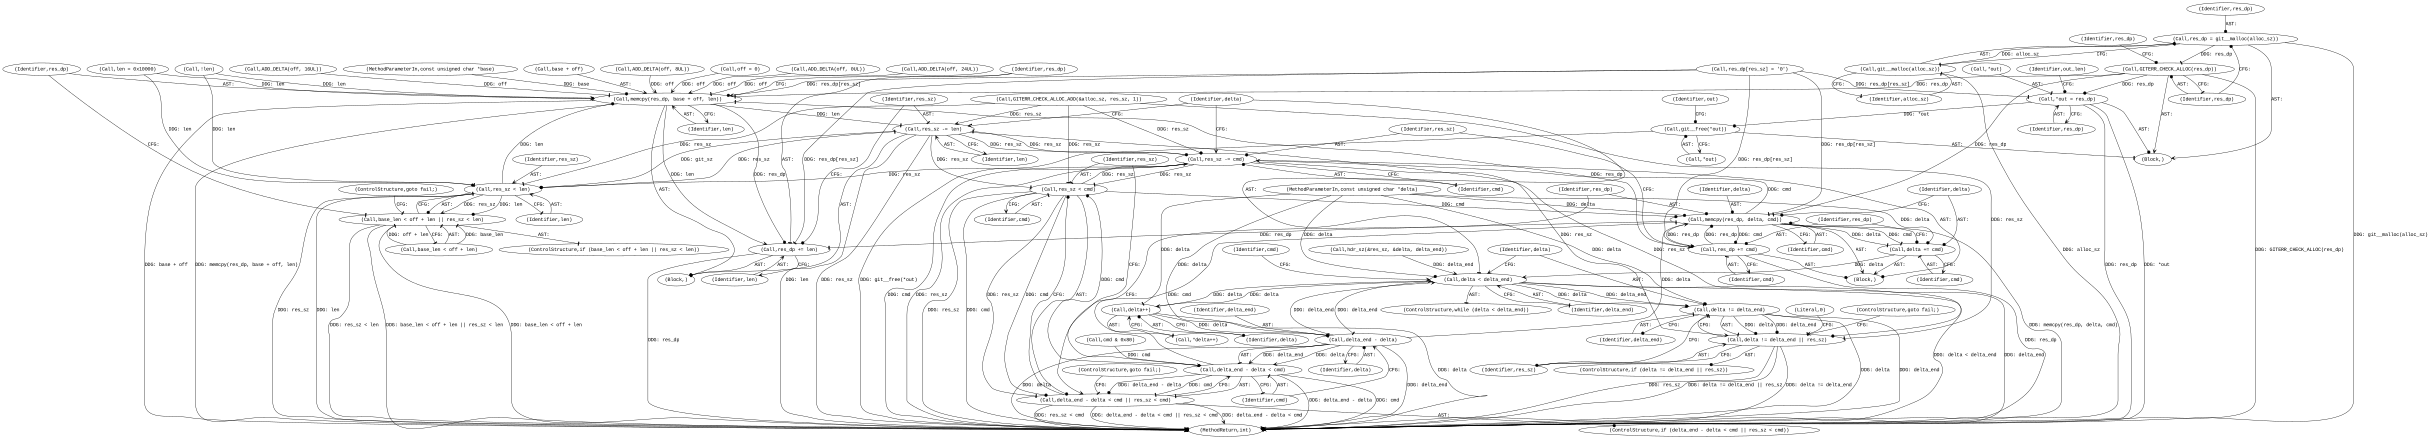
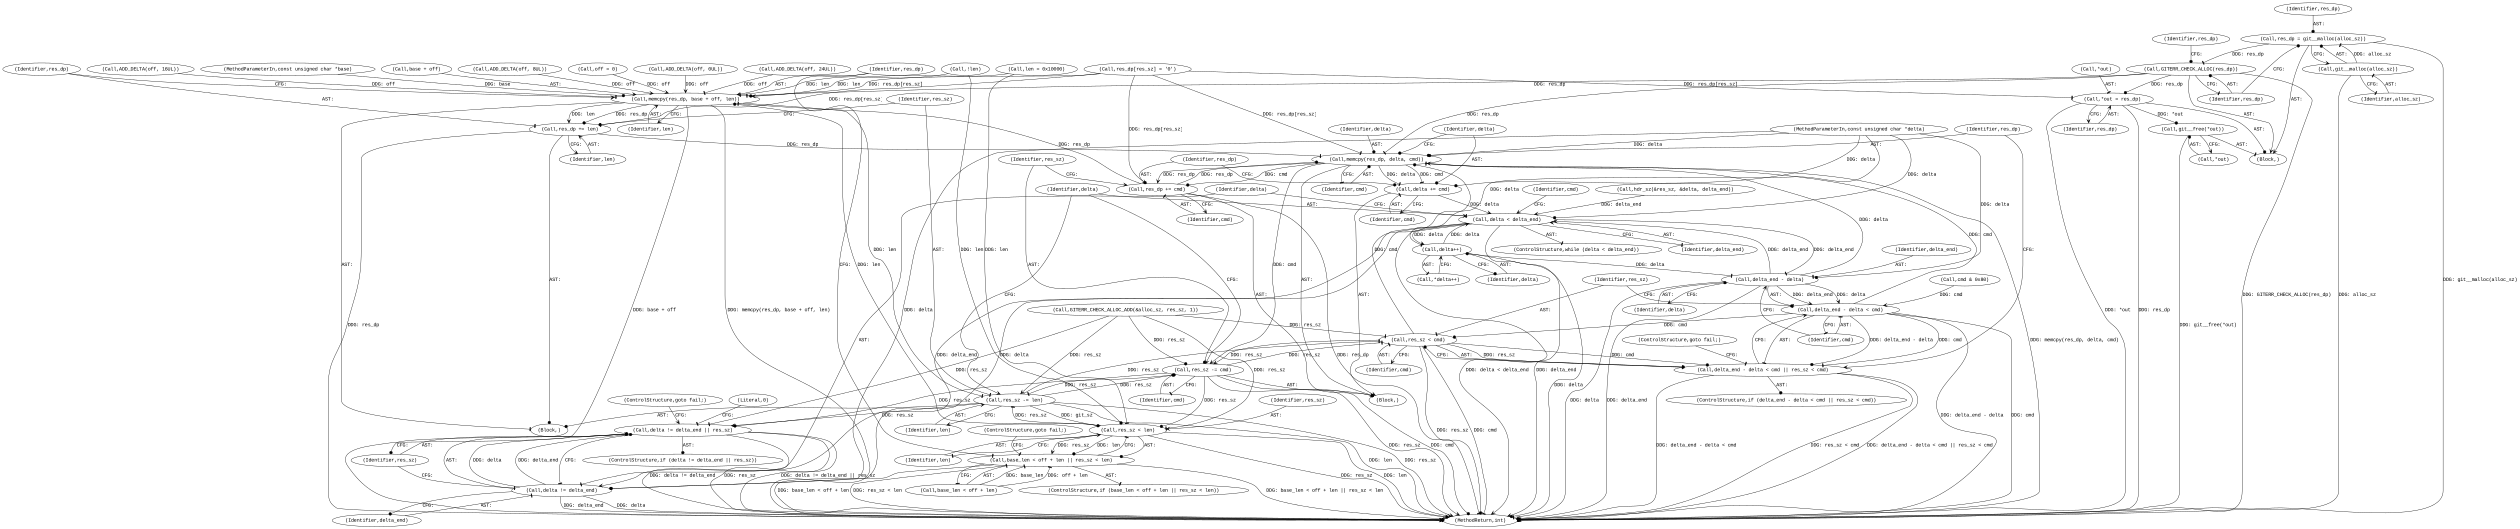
edge "(Call,res_dp = git__malloc(alloc_sz))" -> "(Call,git__malloc(alloc_sz))": arrowhead tee -> vee
node "(Identifier,out_len)": removed
node "(Identifier,out)": removed
edge "(Call,res_dp[res_sz] = '0')" -> "(Call,res_dp += cmd)": arrowhead dot -> vee
edge "(Call,memcpy(res_dp, delta, cmd))" -> "(Call,res_dp += len)": reversed
